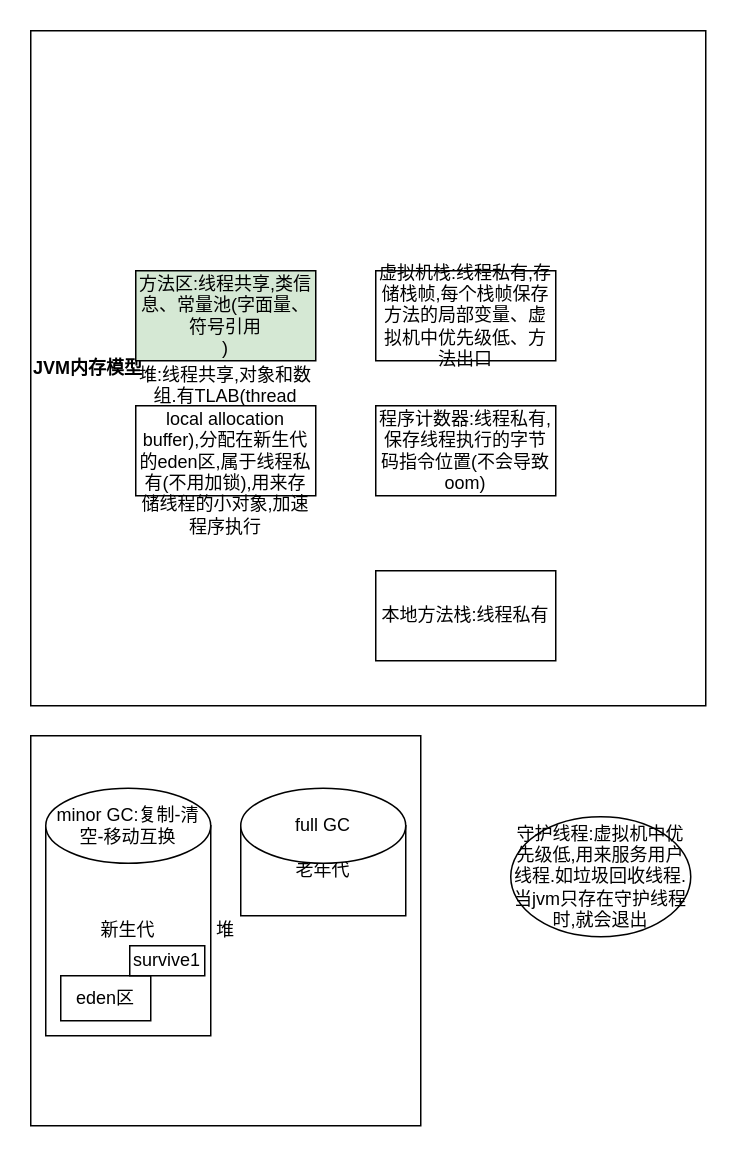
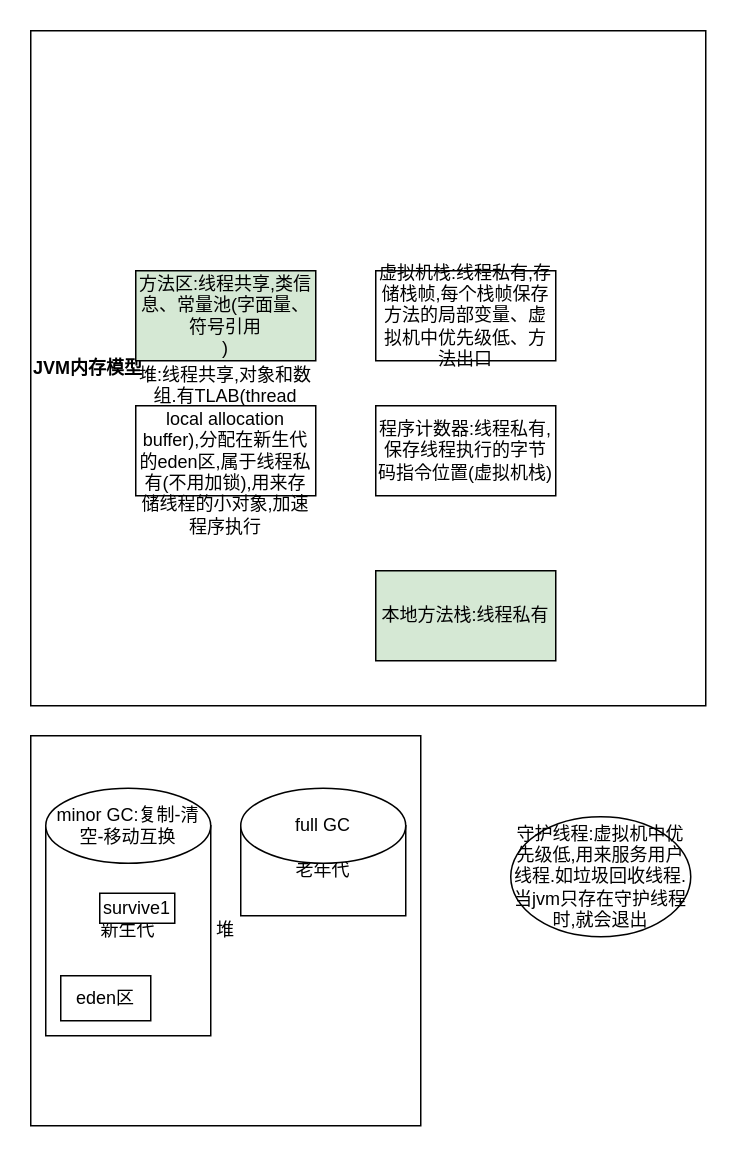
node "程序计数器:线程私有,保存线程执行的字节码指令位置(不会导致oom)": label "程序计数器:线程私有,保存线程执行的字节码指令位置(不会导致oom)" -> "程序计数器:线程私有,保存线程执行的字节码指令位置(虚拟机栈)"
node "本地方法栈:线程私有": fillcolor #ffffff -> #d5e8d4
node "survive1": moved (167, 961) -> (137, 908)
